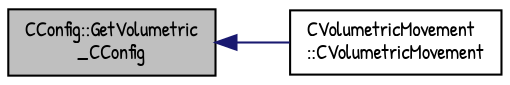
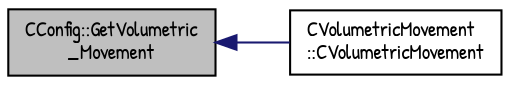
node "CConfig::GetVolumetric _CConfig": label "CConfig::GetVolumetric _CConfig" -> "CConfig::GetVolumetric _Movement"
